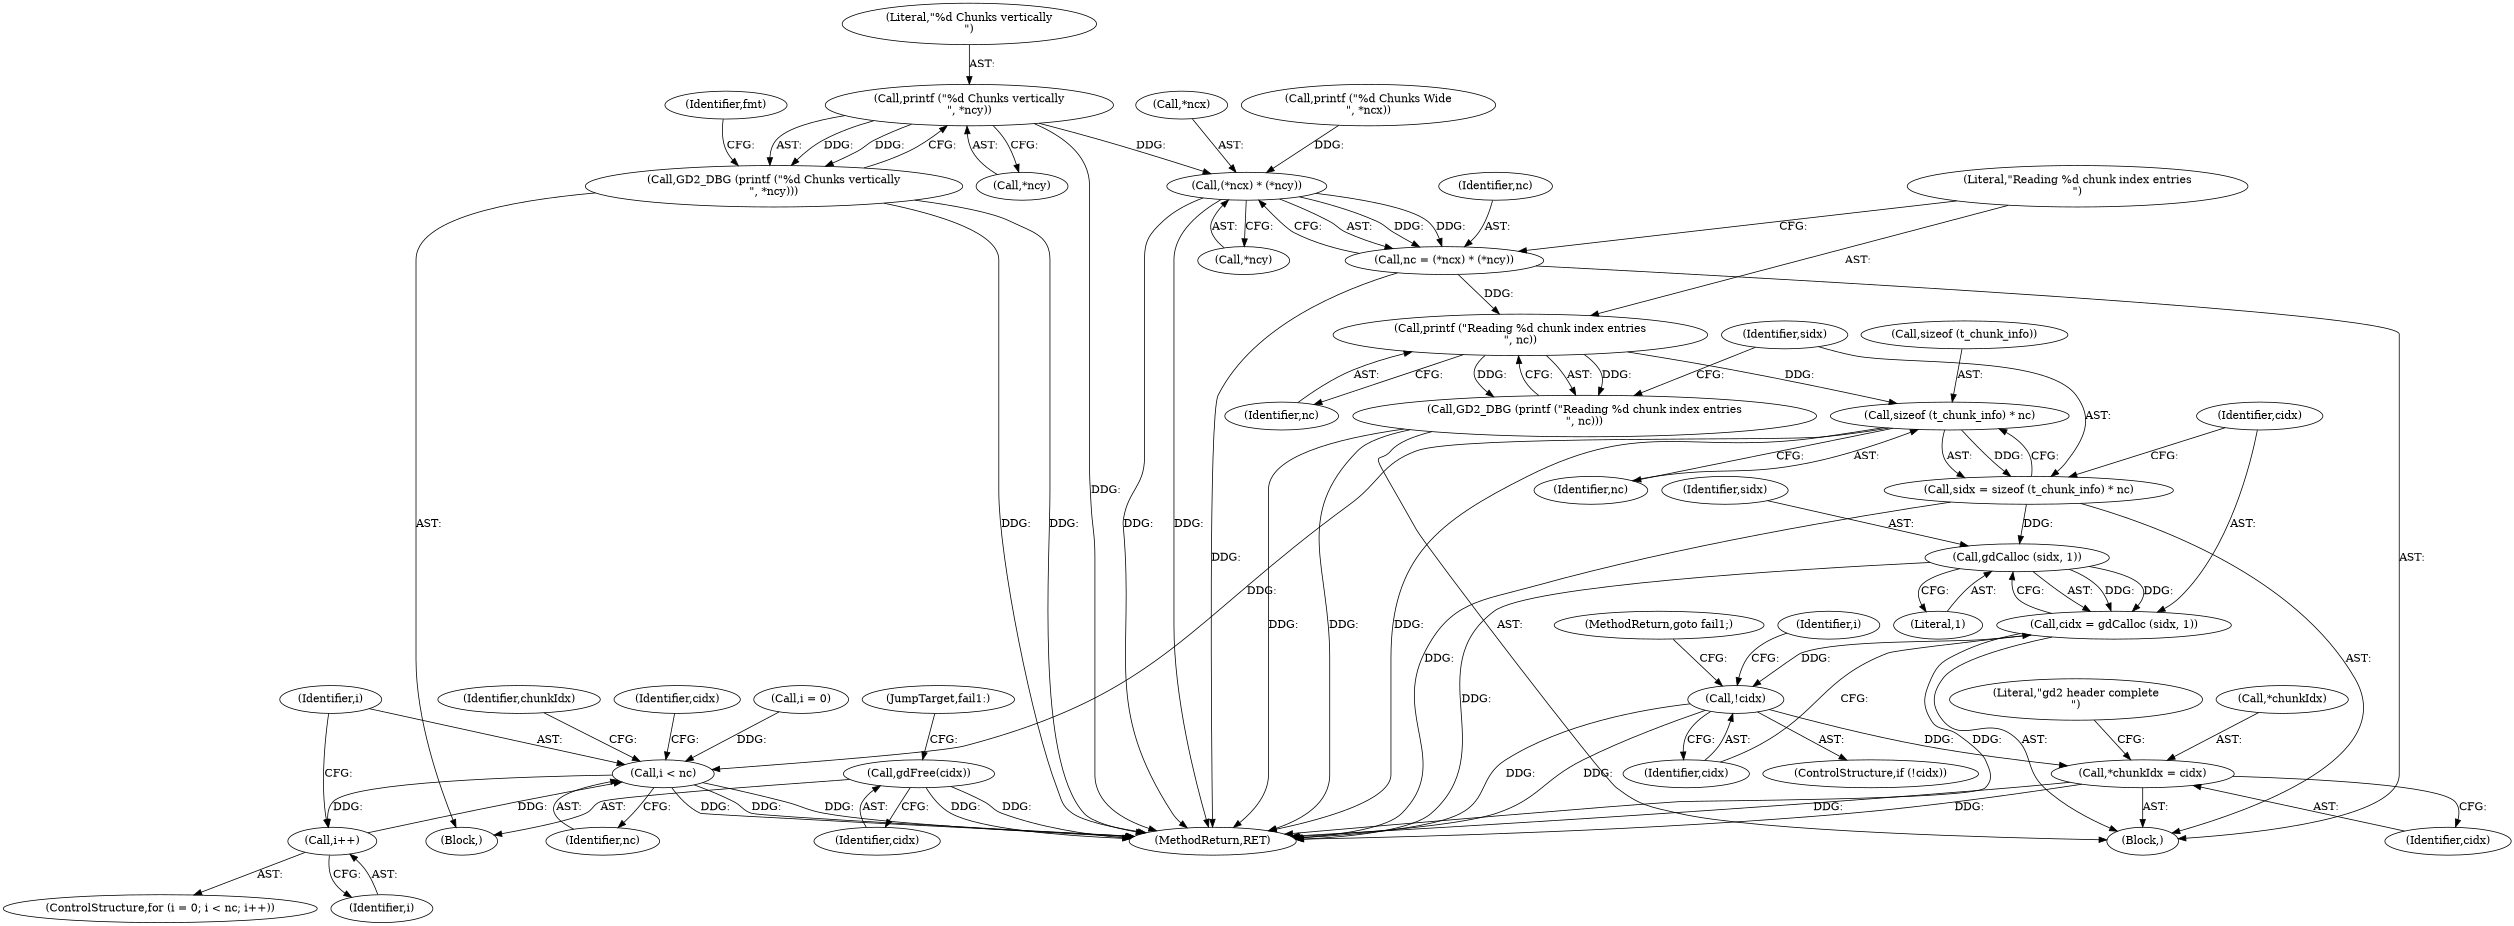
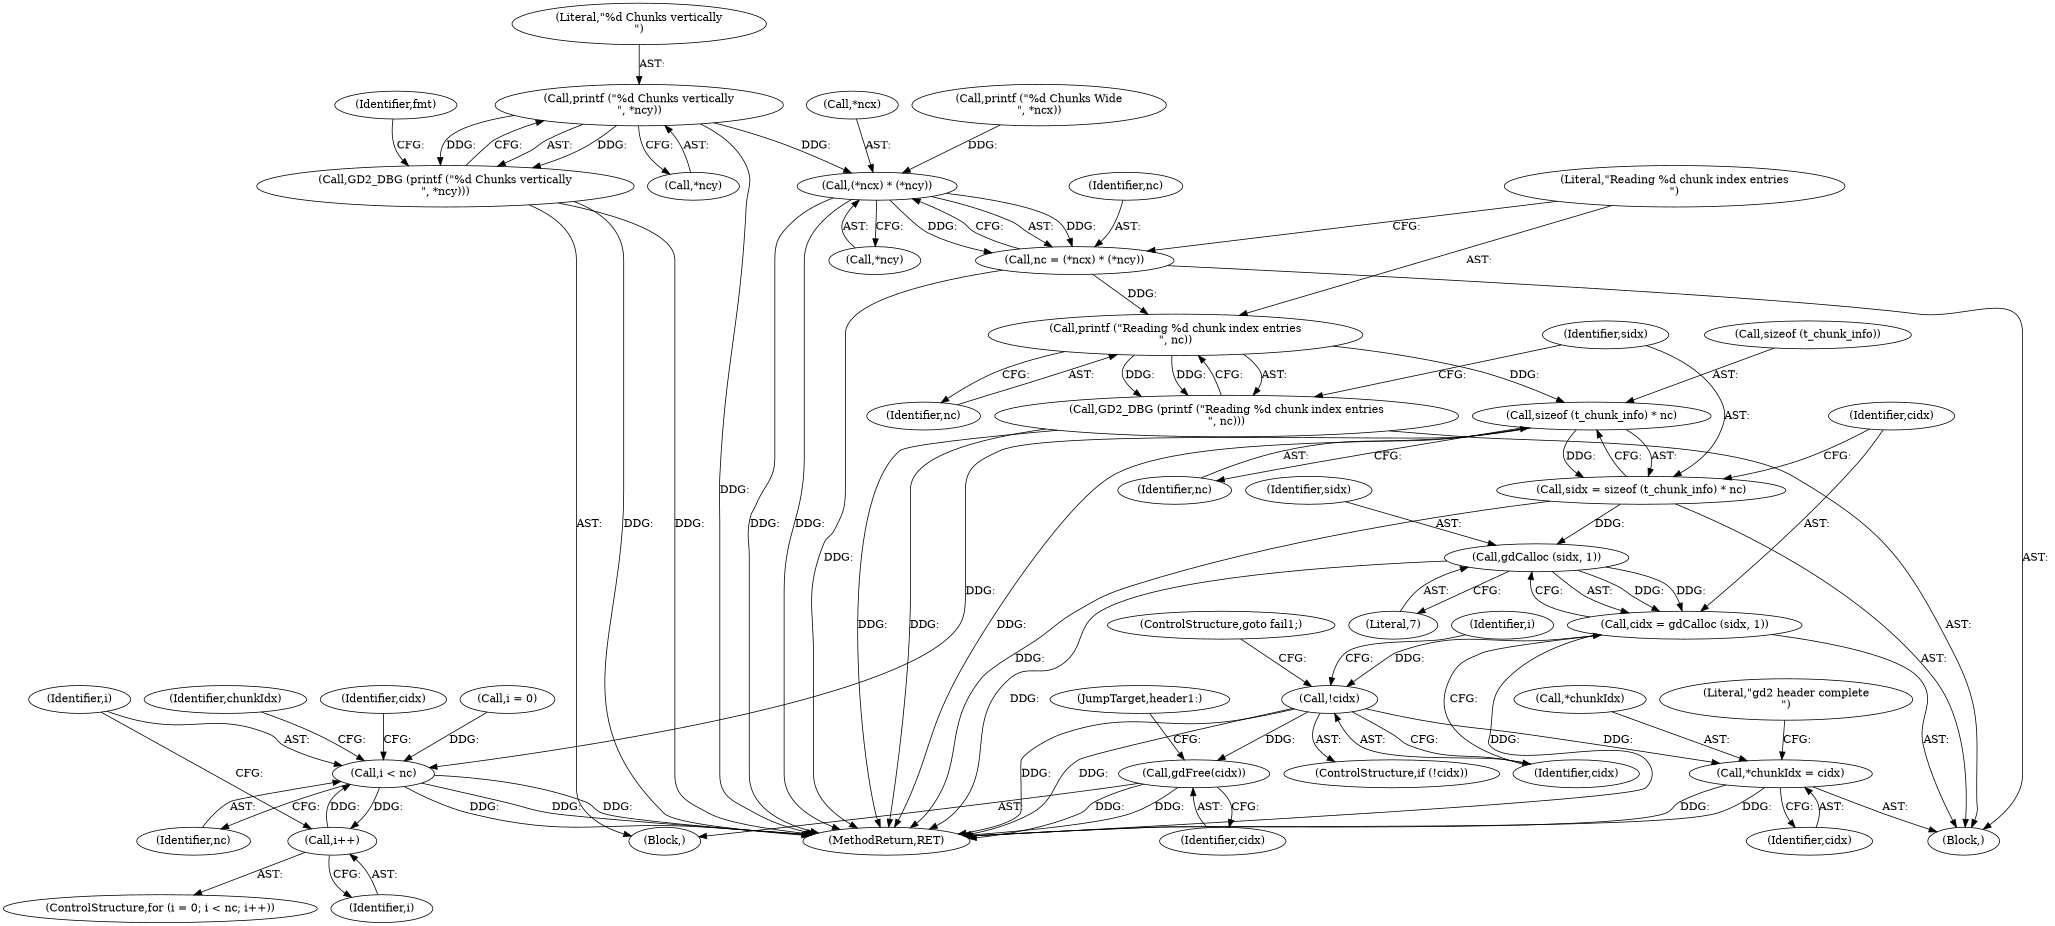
node "(MethodReturn,goto fail1;)": label "(MethodReturn,goto fail1;)" -> "(ControlStructure,goto fail1;)"
node "(Literal,1)": label "(Literal,1)" -> "(Literal,7)"
node "(JumpTarget,fail1:)": label "(JumpTarget,fail1:)" -> "(JumpTarget,header1:)"
edge "(Call,!cidx)" -> "(Call,gdFree(cidx))": added, label "DDG:"
